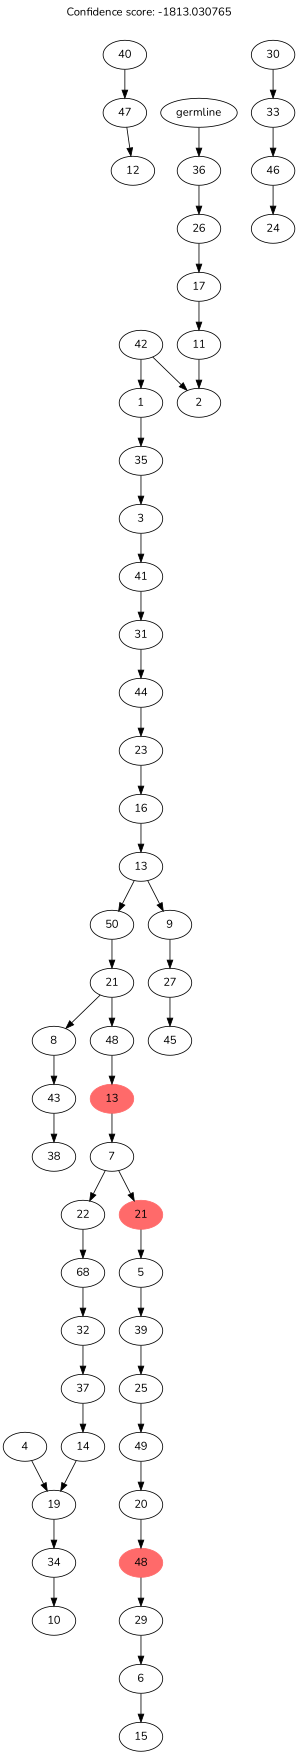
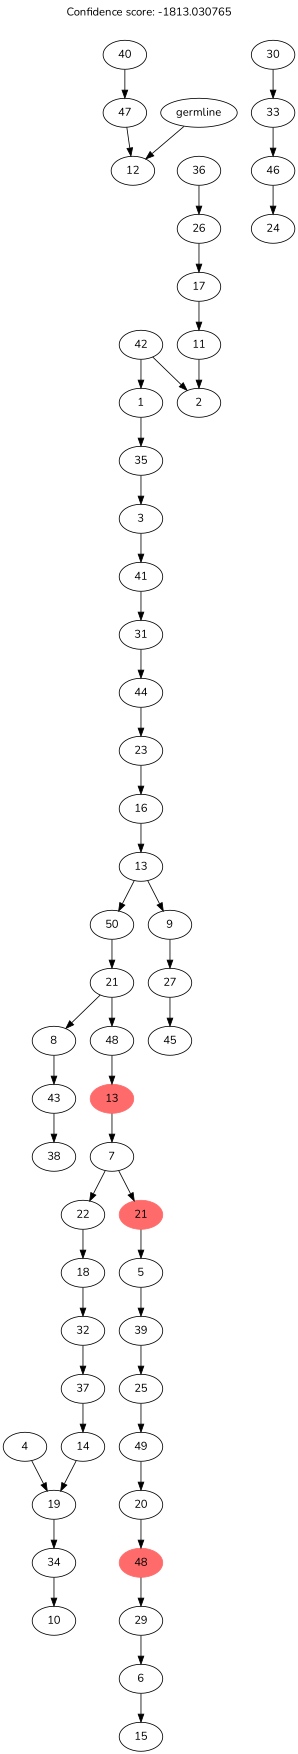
edge "germline" -> "36": now "germline" -> "12"
node "68": label "68" -> "18"
